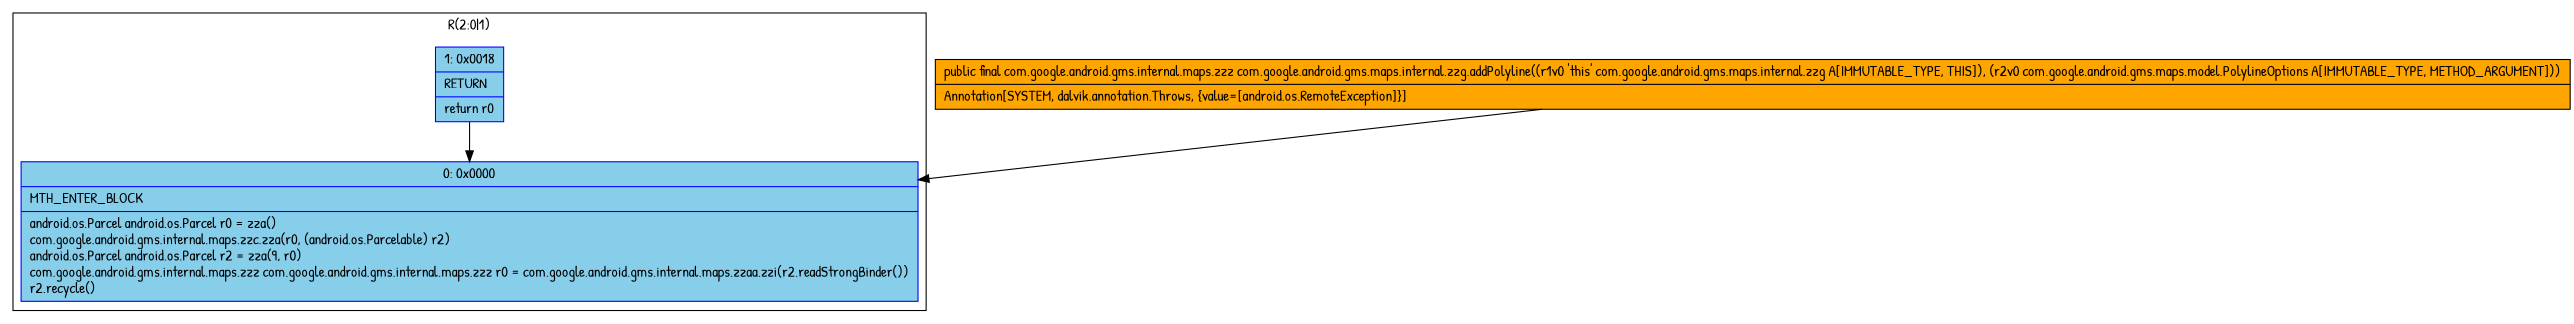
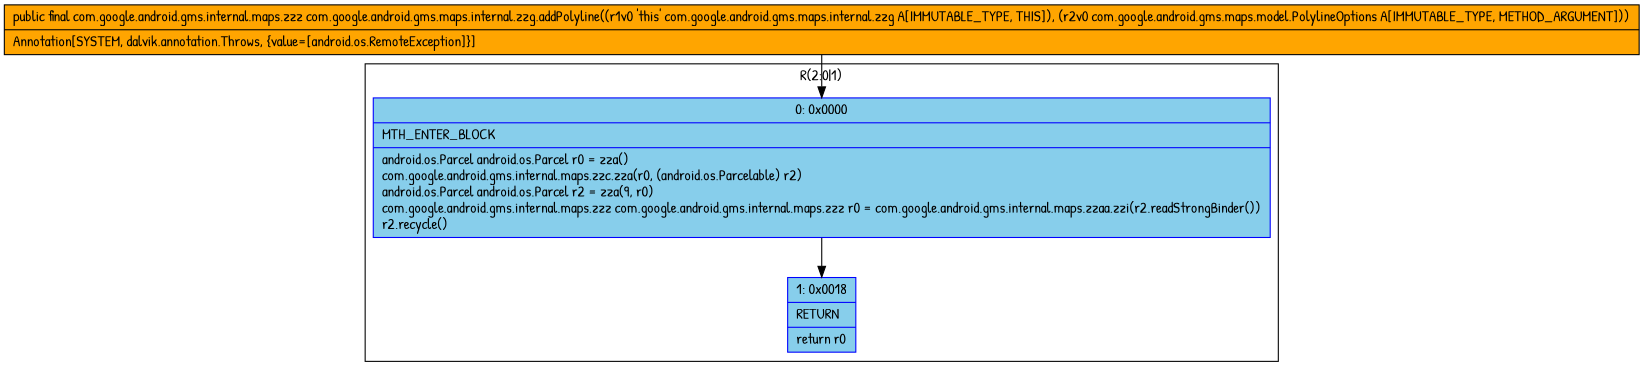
edge "1: 0x0018" -> "0: 0x0000": reversed
